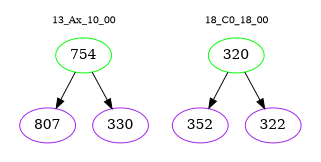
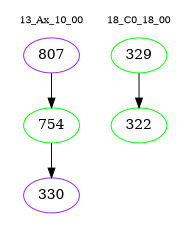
node "320": label "320" -> "329"
edge "754" -> "807": reversed
node "352": removed
node "322": color purple -> green
